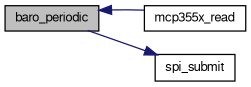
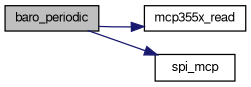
edge "mcp355x_read" -> "baro_periodic": reversed
node "spi_submit": label "spi_submit" -> "spi_mcp"
